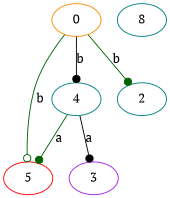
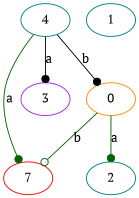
node "8": label "8" -> "1"
edge "0" -> "4": reversed
edge "0" -> "2": label "b" -> "a"
node "5": label "5" -> "7"
